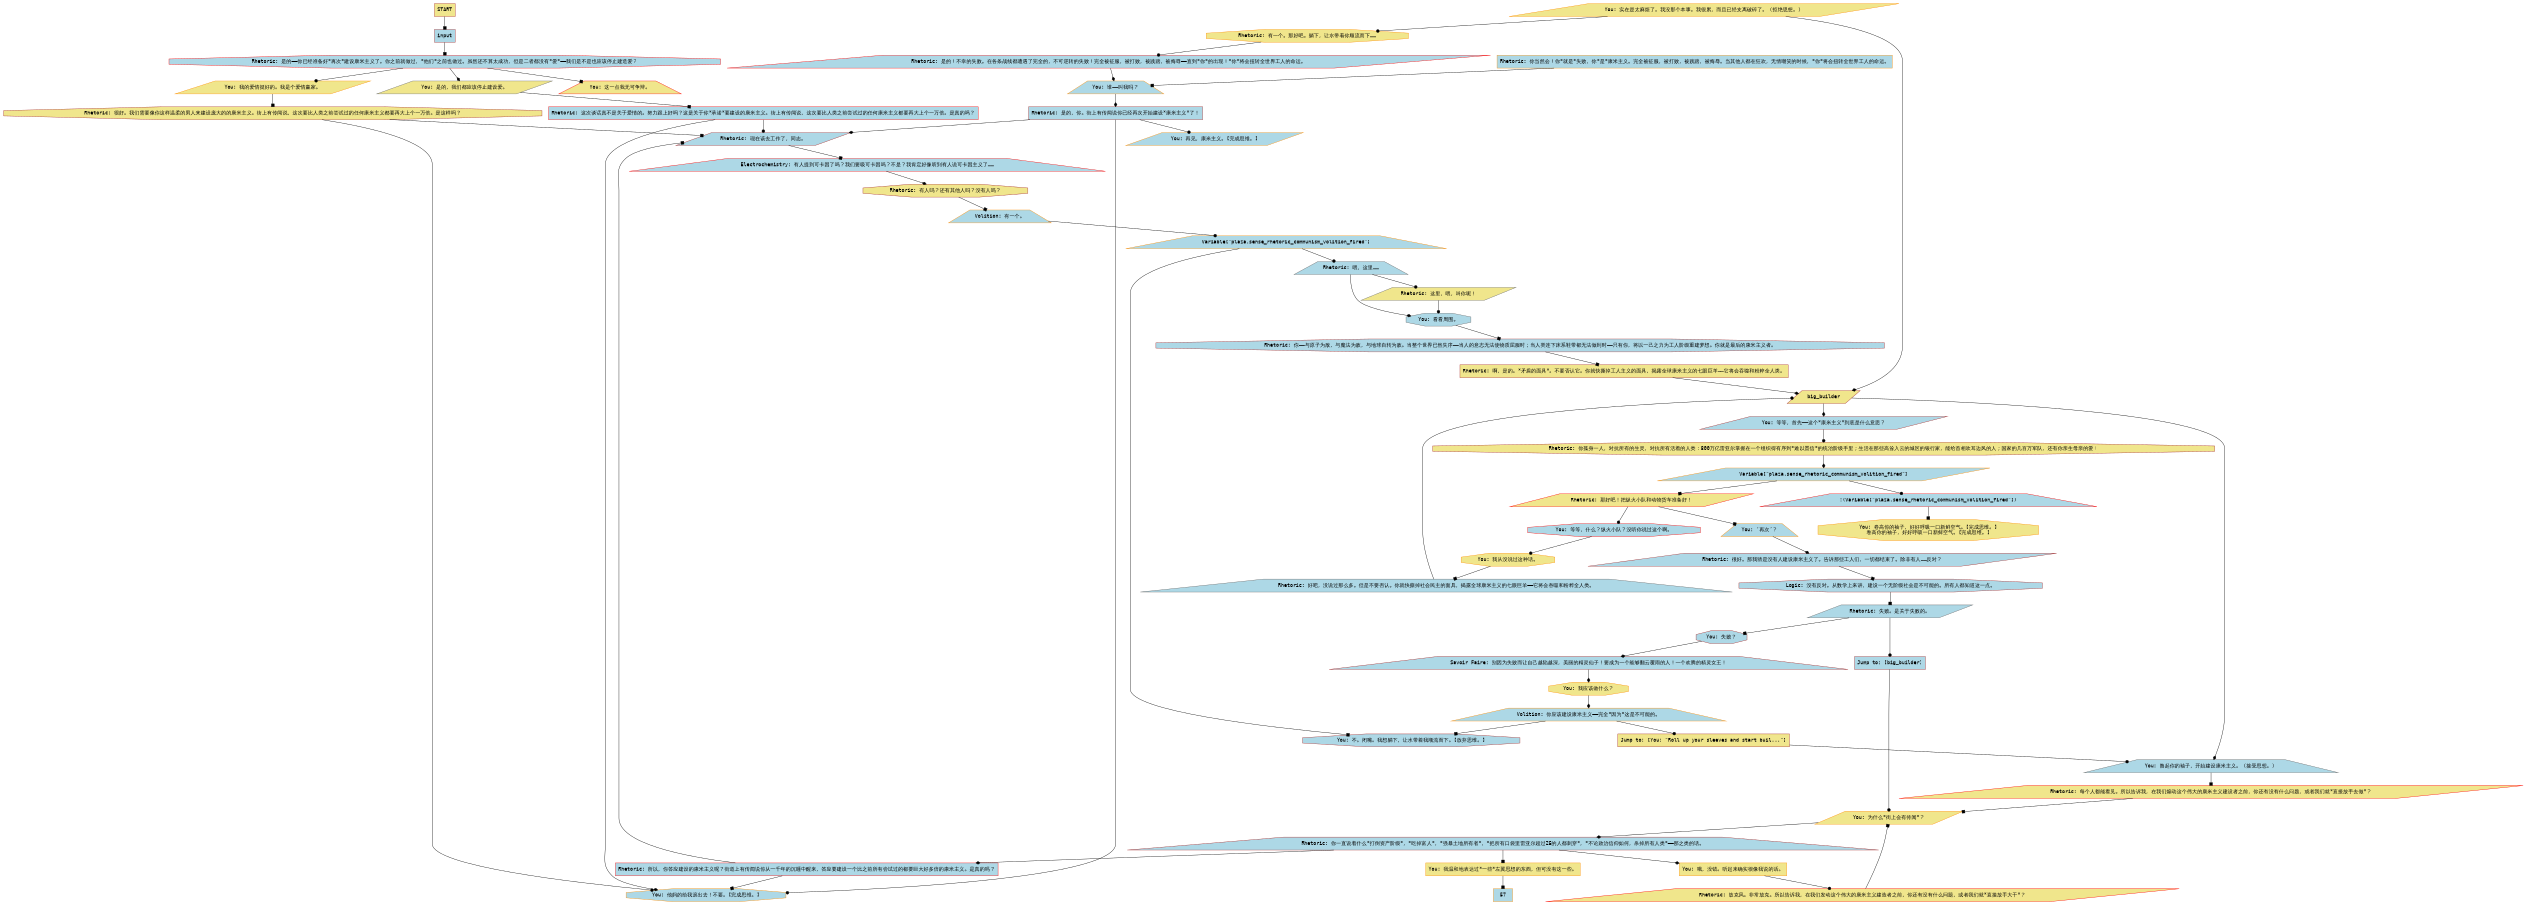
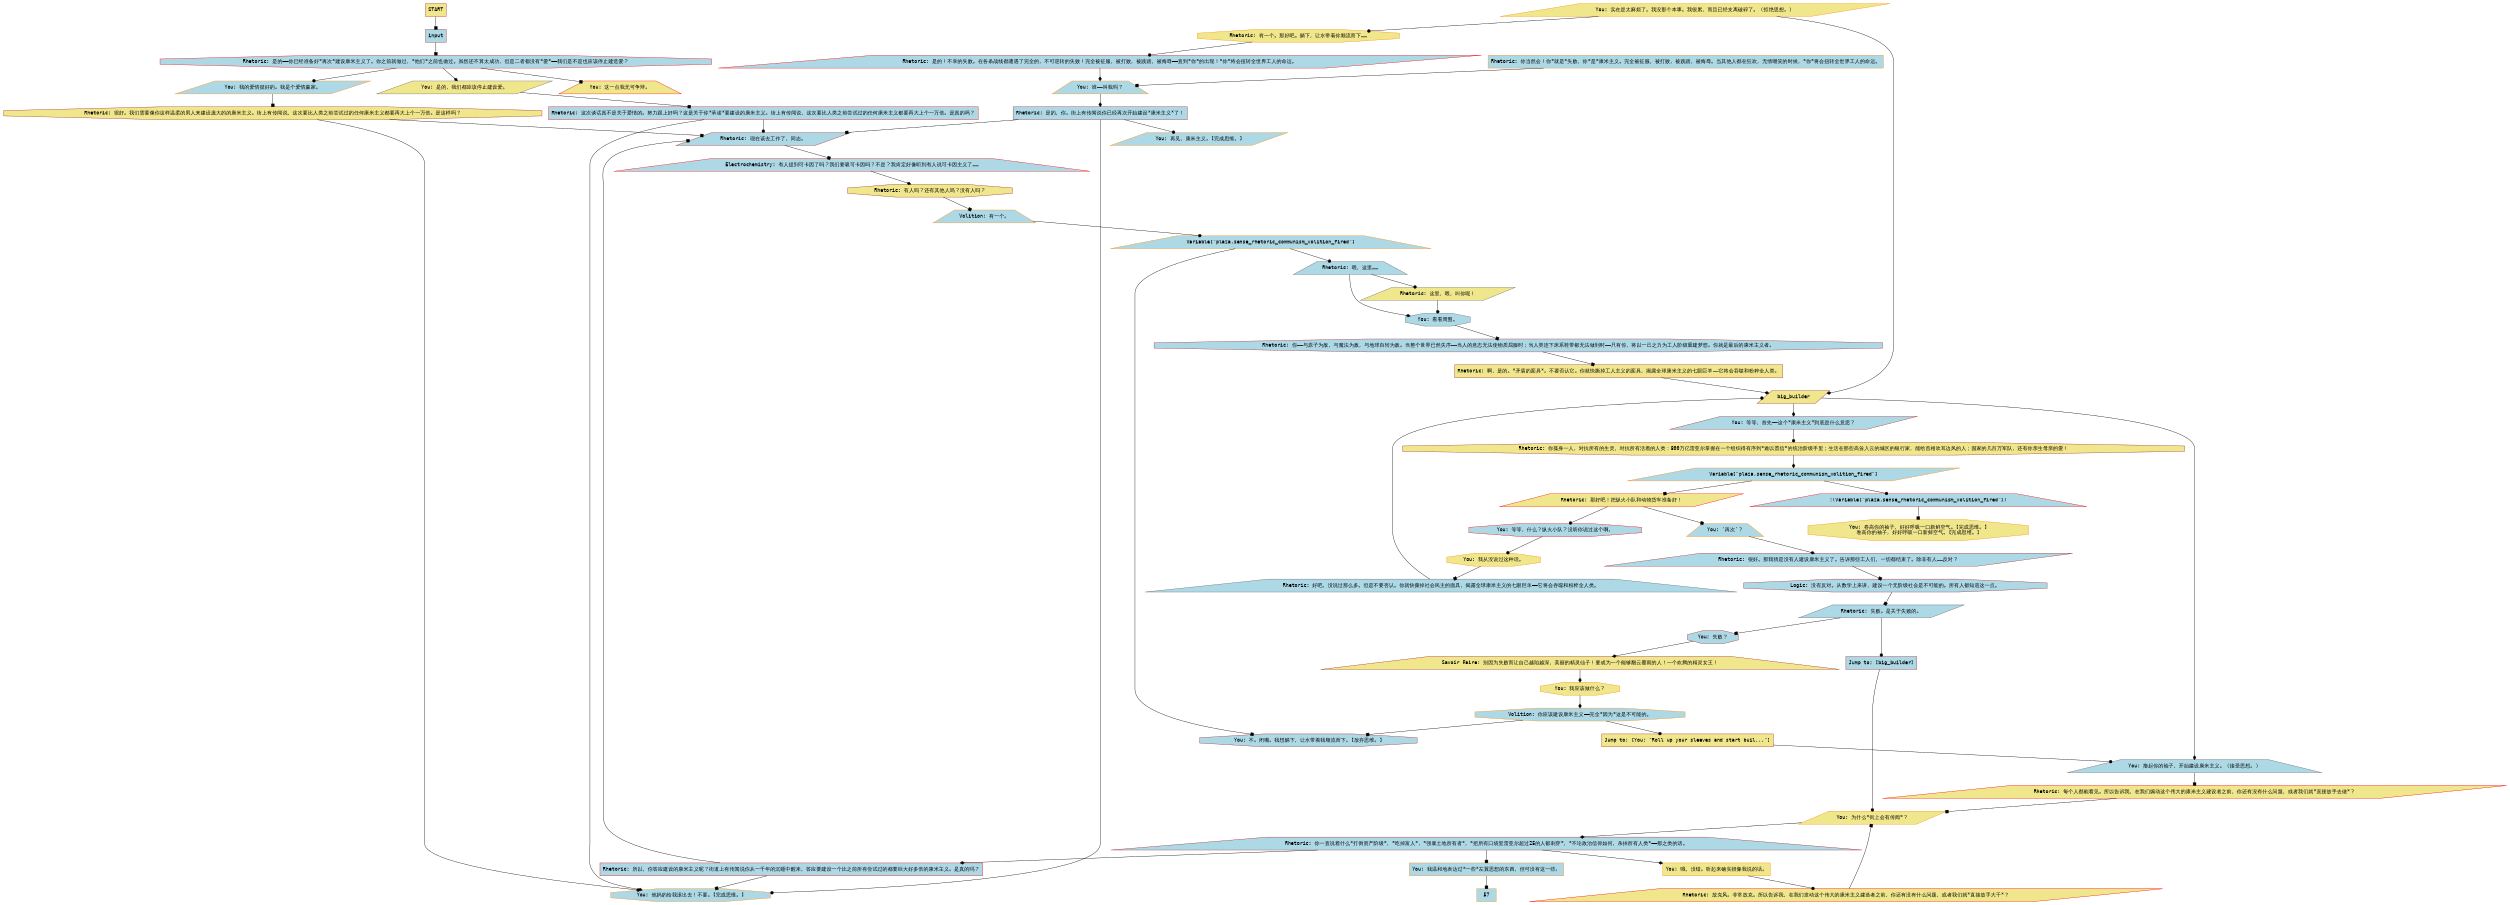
node "You: 我的爱情挺好的。我是个爱情赢家。": fillcolor khaki -> lightblue
edge "Rhetoric: 是的，你。街上有传闻说你已经再次开始建设*康米主义*了！" -> "Rhetoric: 现在该去工作了，同志。": arrowhead diamond -> box
node "Savoir Faire: 别因为失败而让自己越陷越深，美丽的精灵仙子！要成为一个能够翻云覆雨的人！一个欢腾的精灵女王！": fillcolor lightblue -> khaki
node "Volition: 你应该建设康米主义——完全*因为*这是不可能的。": shape trapezium -> octagon
node "You: 我温和地表达过*一些*左翼思想的东西，但可没有这一些。": fillcolor khaki -> lightblue
